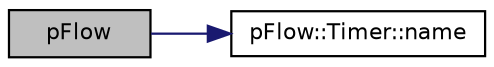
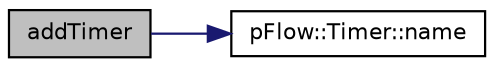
node "pFlow": label "pFlow" -> "addTimer"
